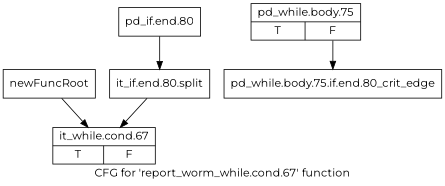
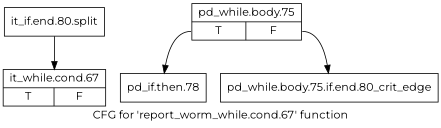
node "pd_if.end.80": removed
node "newFuncRoot": removed
node "pd_if.then.78": added
